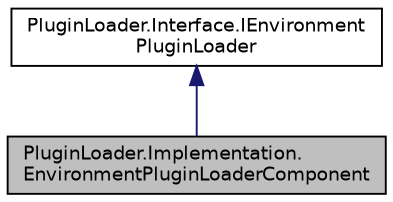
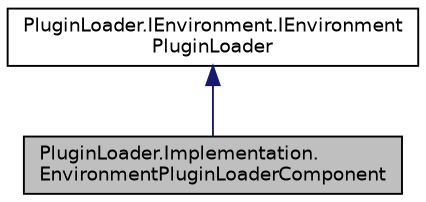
node "PluginLoader.Interface.IEnvironment PluginLoader": label "PluginLoader.Interface.IEnvironment PluginLoader" -> "PluginLoader.IEnvironment.IEnvironment PluginLoader"
